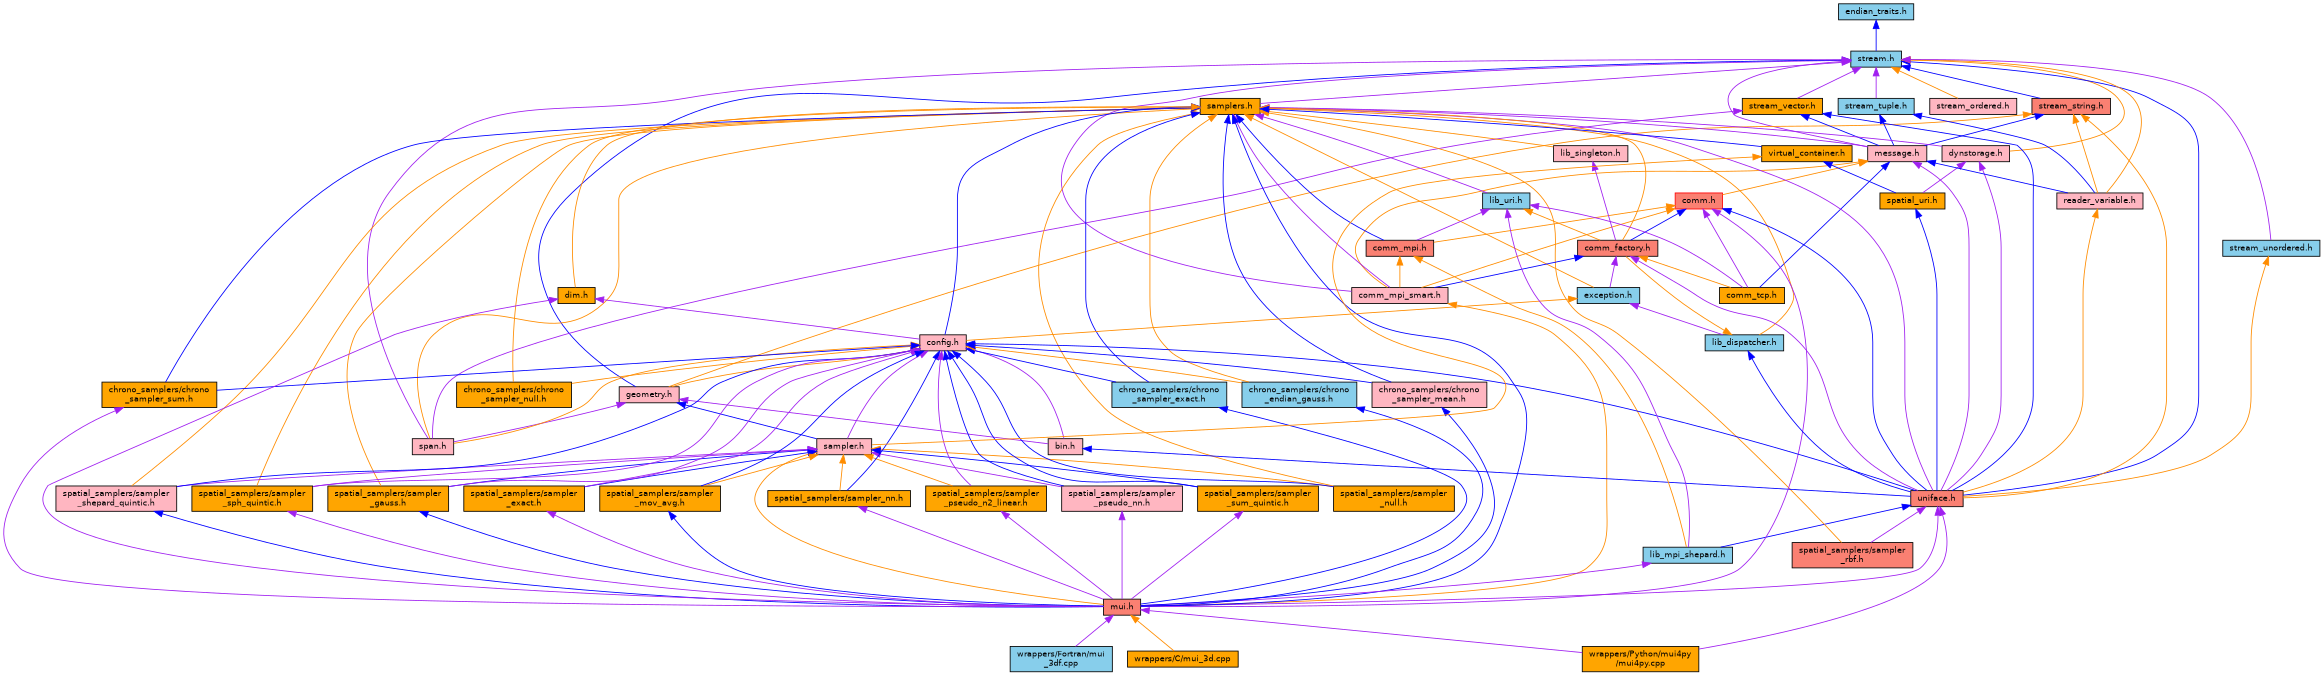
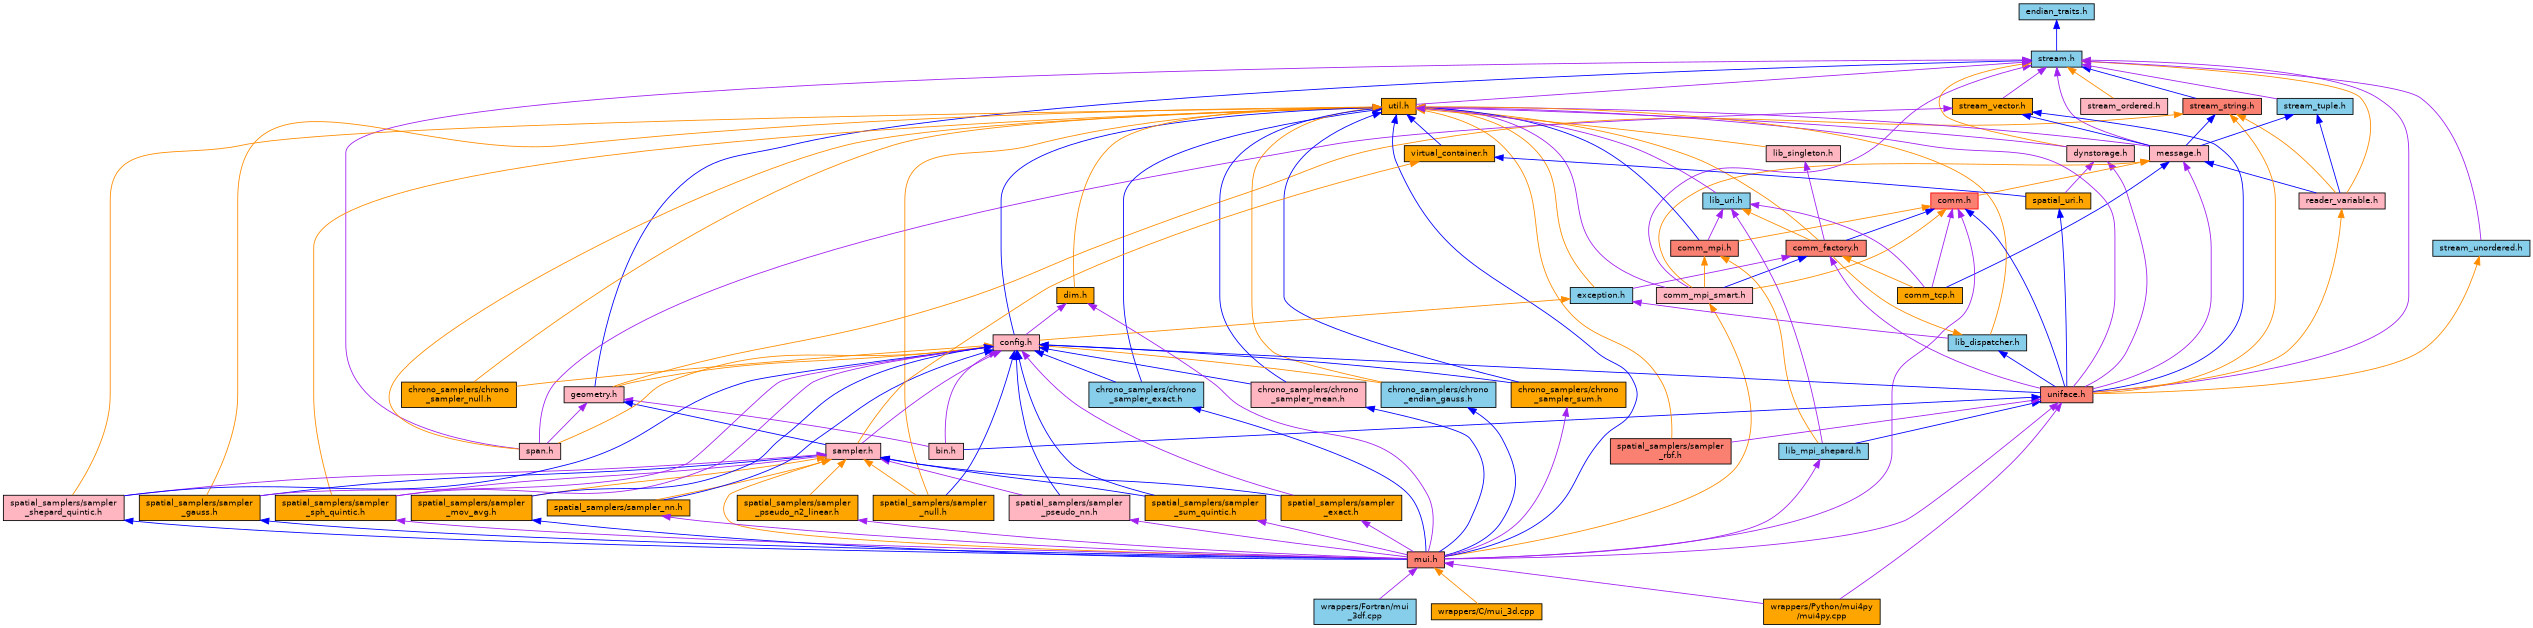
node "samplers.h": label "samplers.h" -> "util.h"
edge "uniface.h" -> "stream.h": color blue -> purple
edge "spatial_samplers/sampler _pseudo_n2_linear.h" -> "config.h": removed
edge "uniface.h" -> "bin.h": reversed
